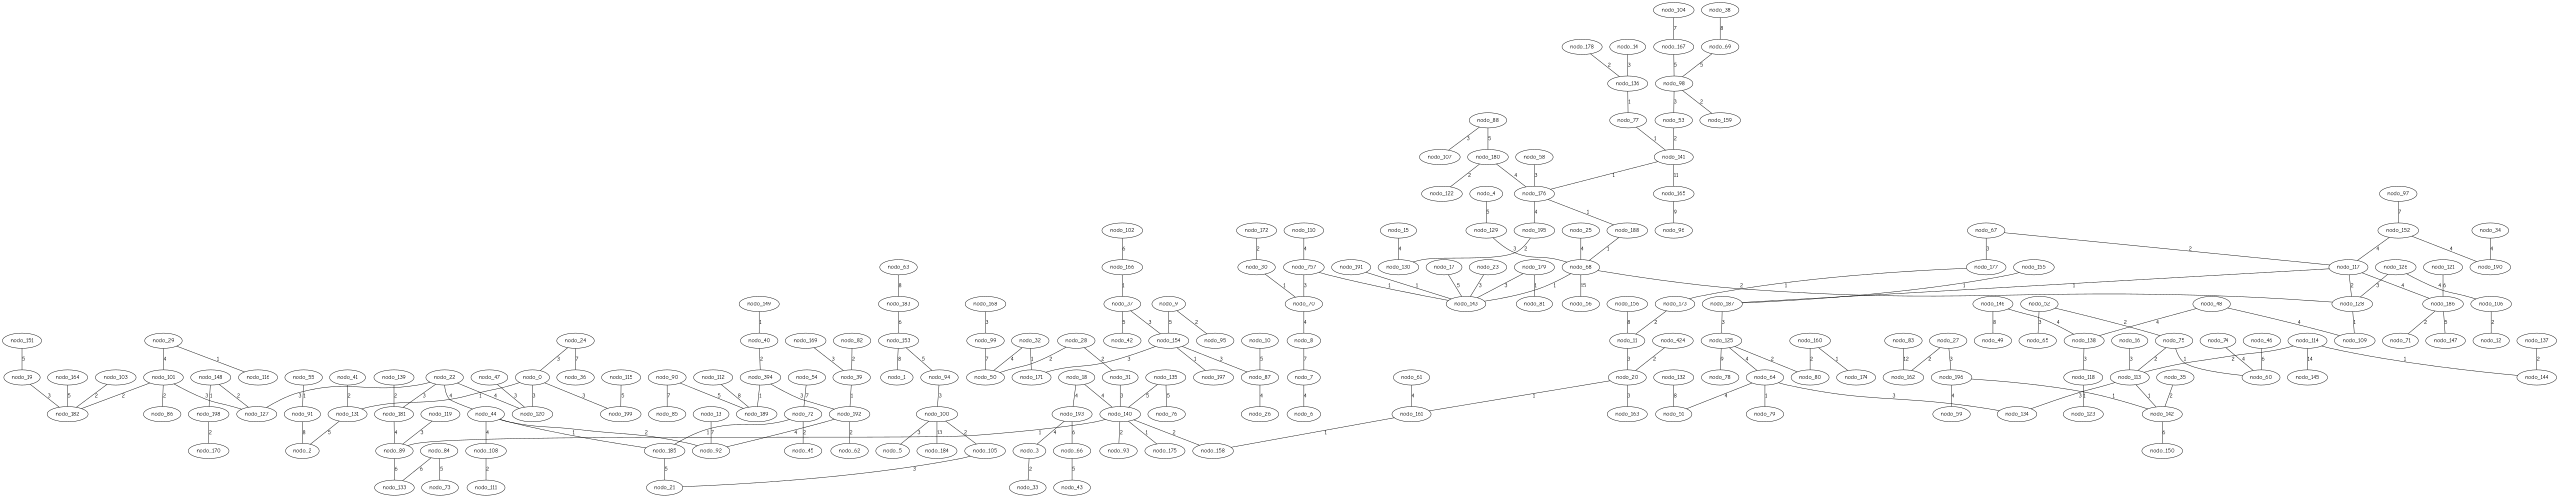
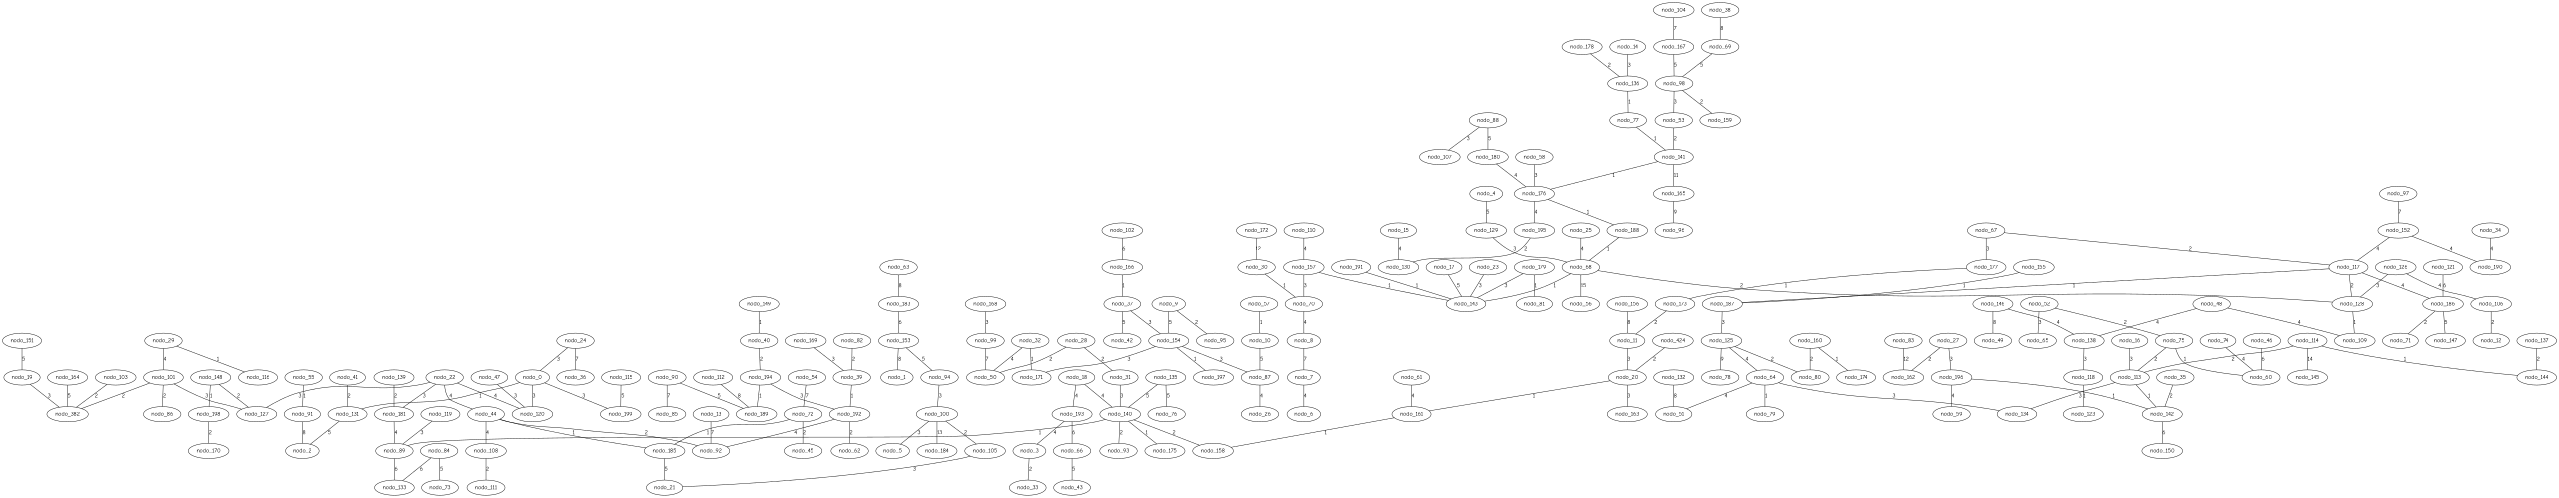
node "nodo_122": removed
edge "nodo_172" -- "nodo_30": label "2" -> "12"
node "nodo_757": label "nodo_757" -> "nodo_157"
node "nodo_57": added
node "nodo_394": label "nodo_394" -> "nodo_194"
node "nodo_182": label "nodo_182" -> "nodo_382"
